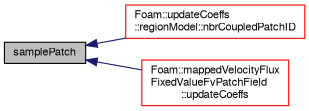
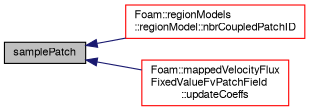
node "Foam::updateCoeffs ::regionModel::nbrCoupledPatchID": label "Foam::updateCoeffs ::regionModel::nbrCoupledPatchID" -> "Foam::regionModels ::regionModel::nbrCoupledPatchID"
